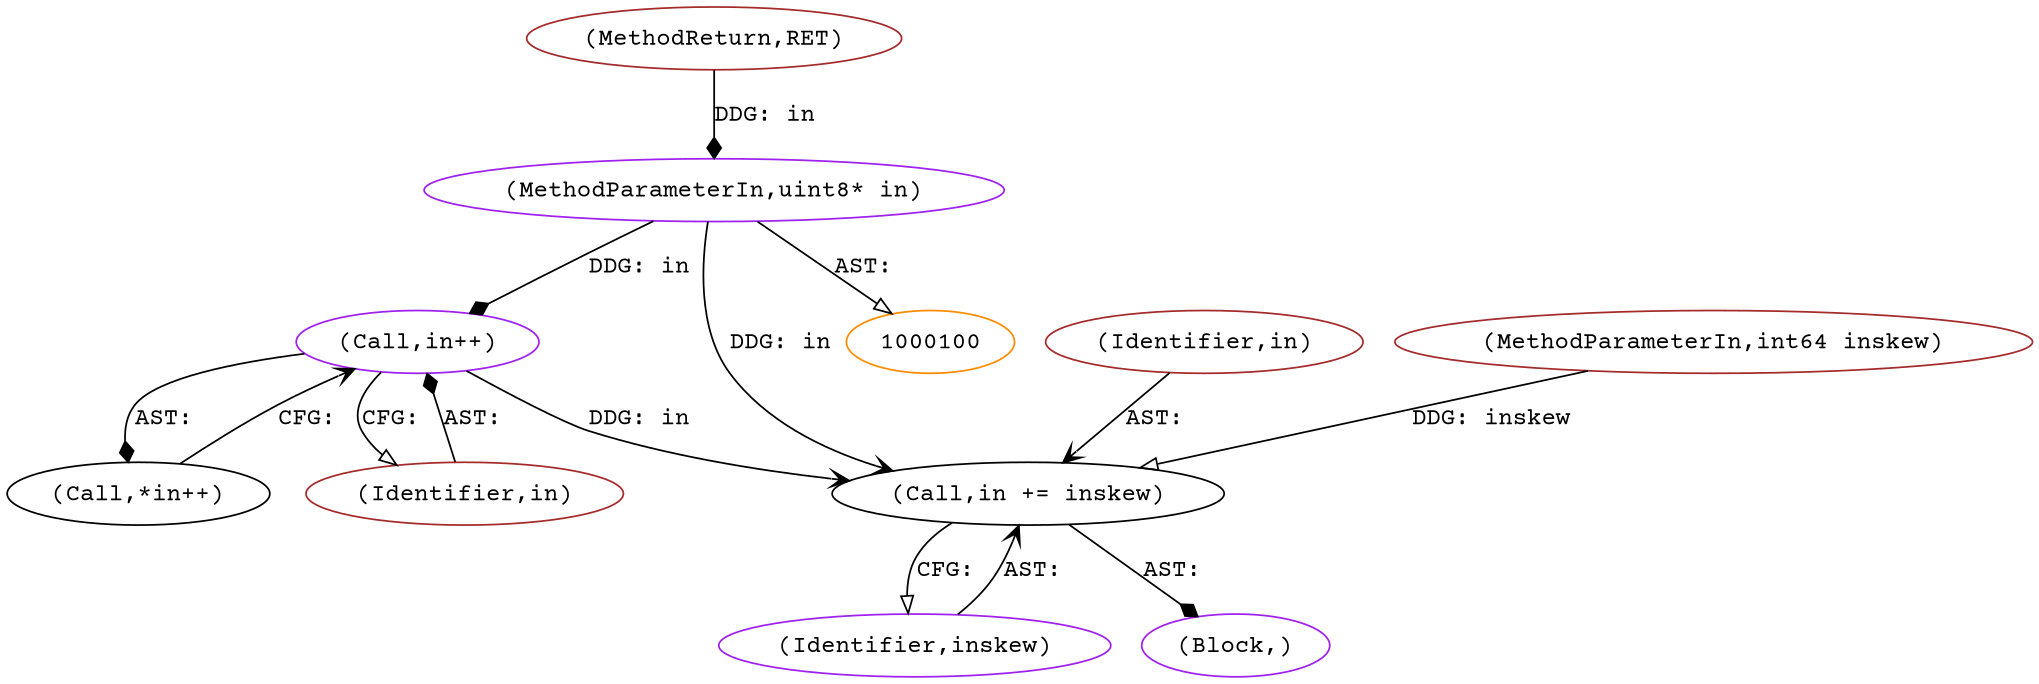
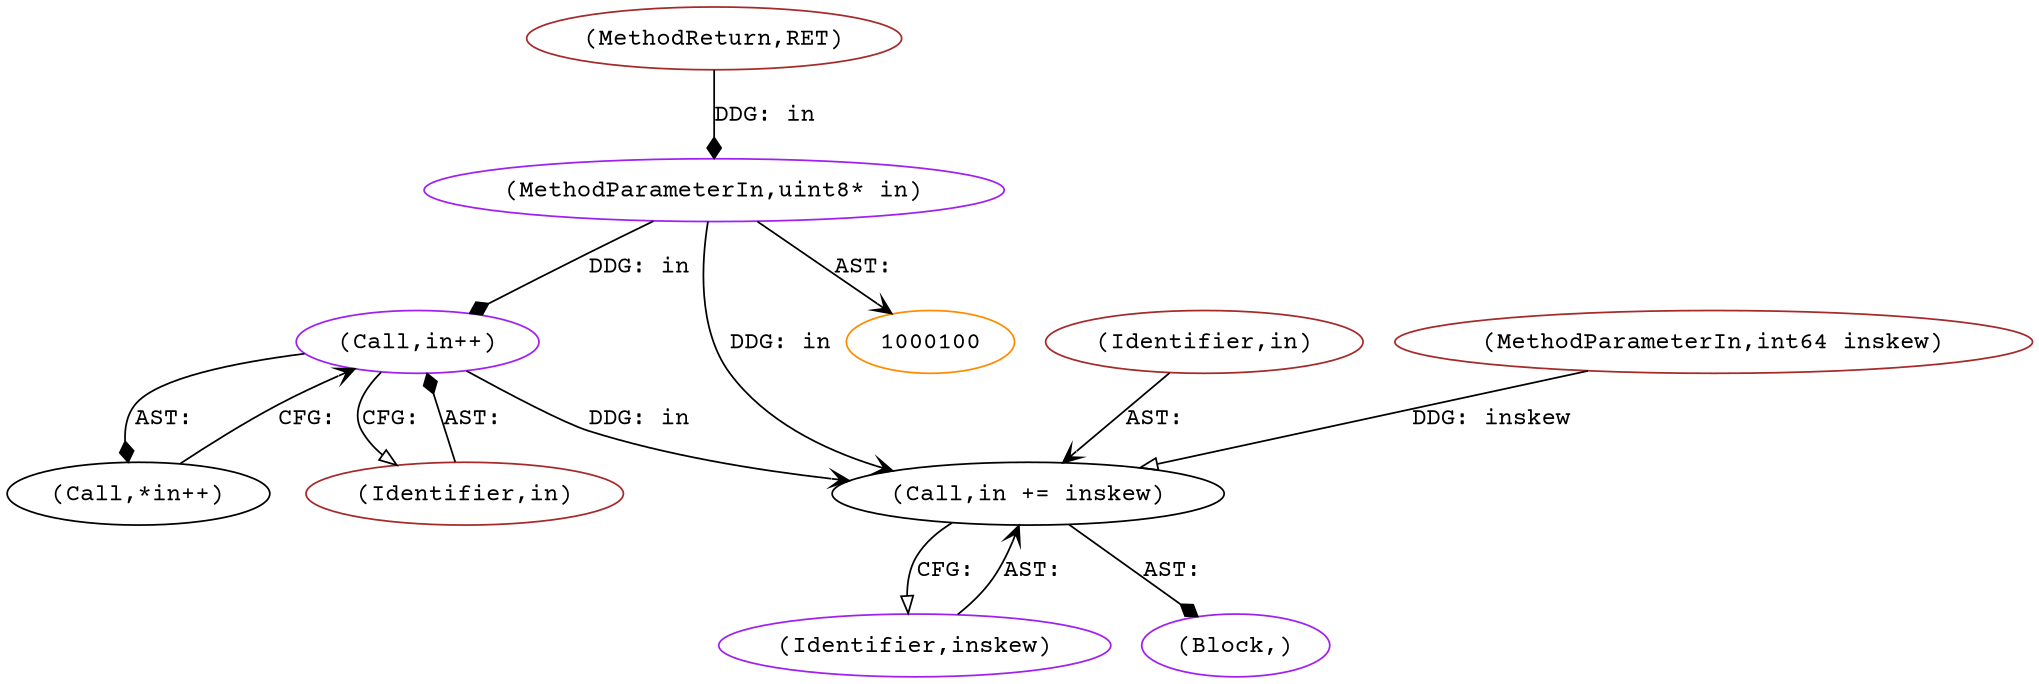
edge "(MethodParameterIn,uint8* in)" -> "1000100": arrowhead onormal -> vee
